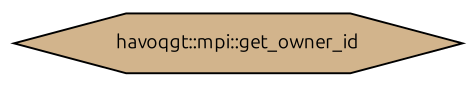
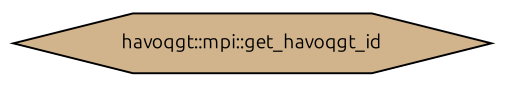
node "havoqgt::mpi::get_owner_id": label "havoqgt::mpi::get_owner_id" -> "havoqgt::mpi::get_havoqgt_id"
